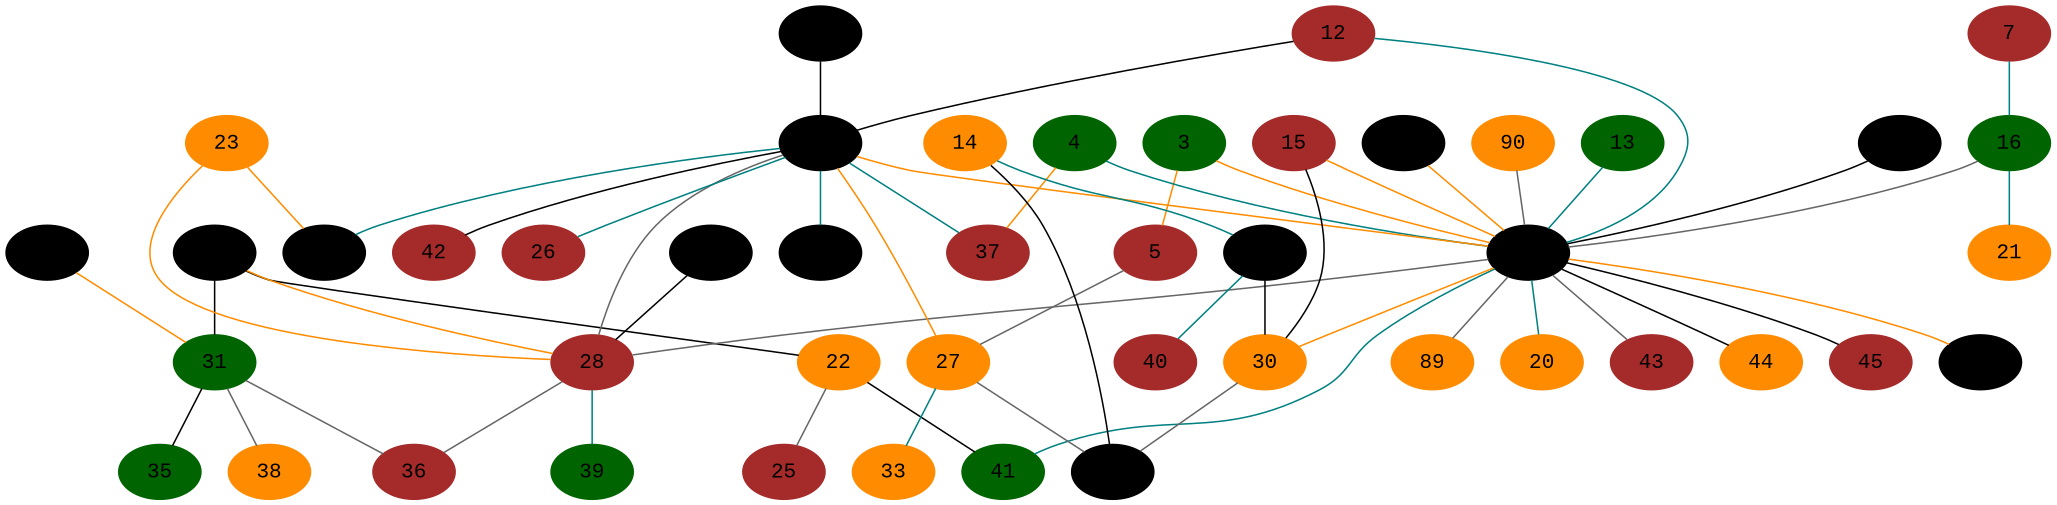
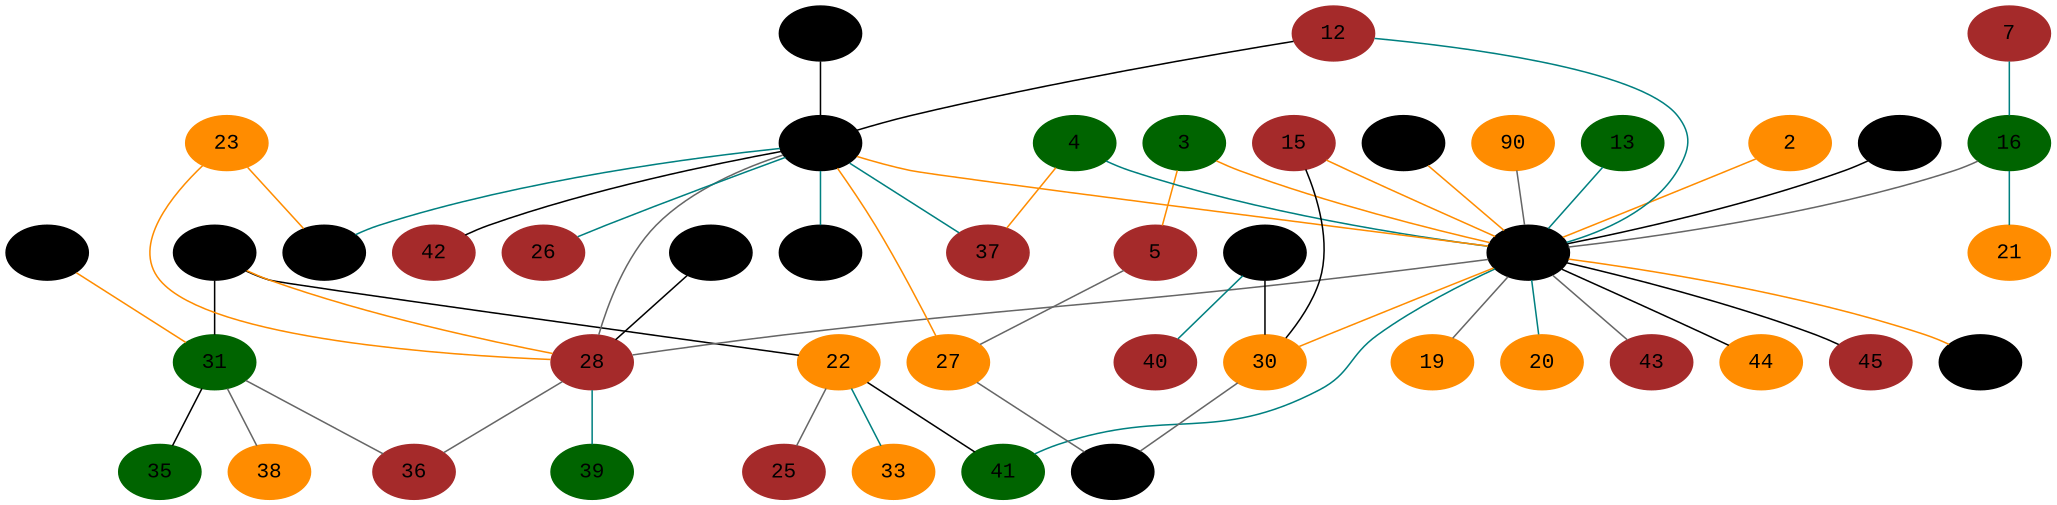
node "14": removed
node "2": added
node "89": label "89" -> "19"
edge "27" -- "33": now "22" -- "33"
